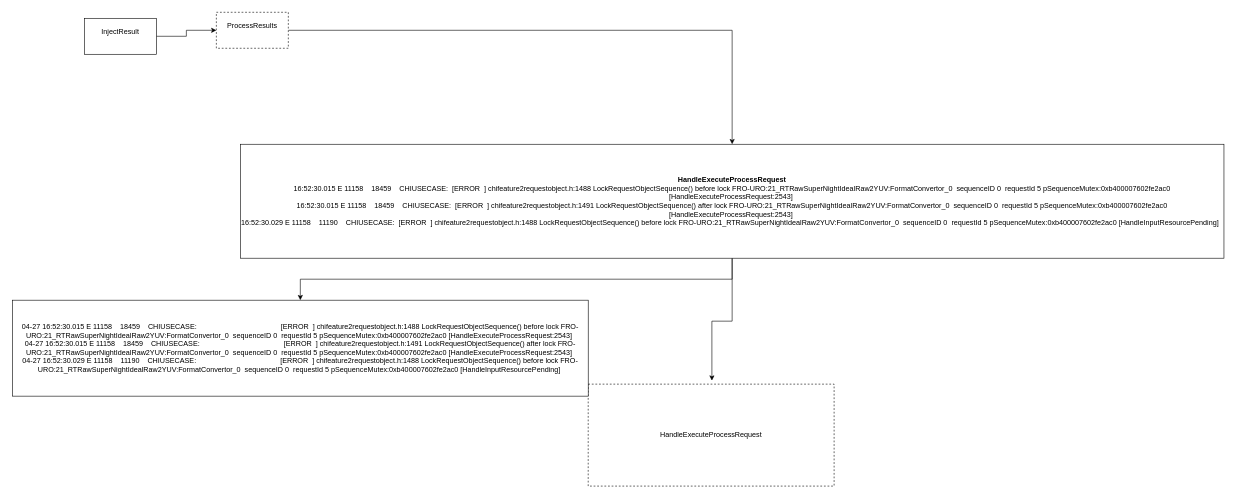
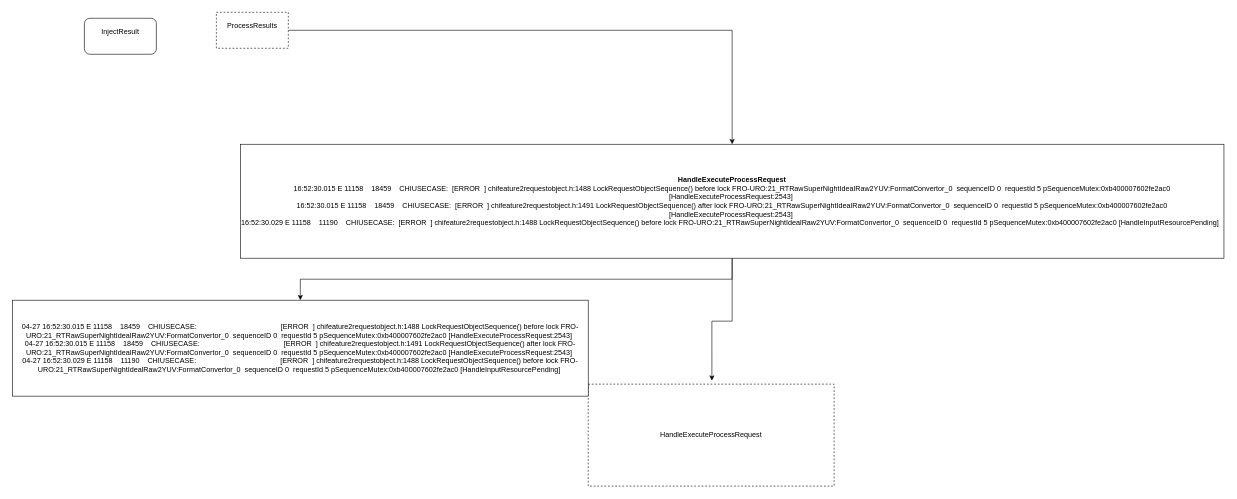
edge "InjectResult" -> "ProcessResults": removed
node "InjectResult": shape rectangle -> rounded rectangle
